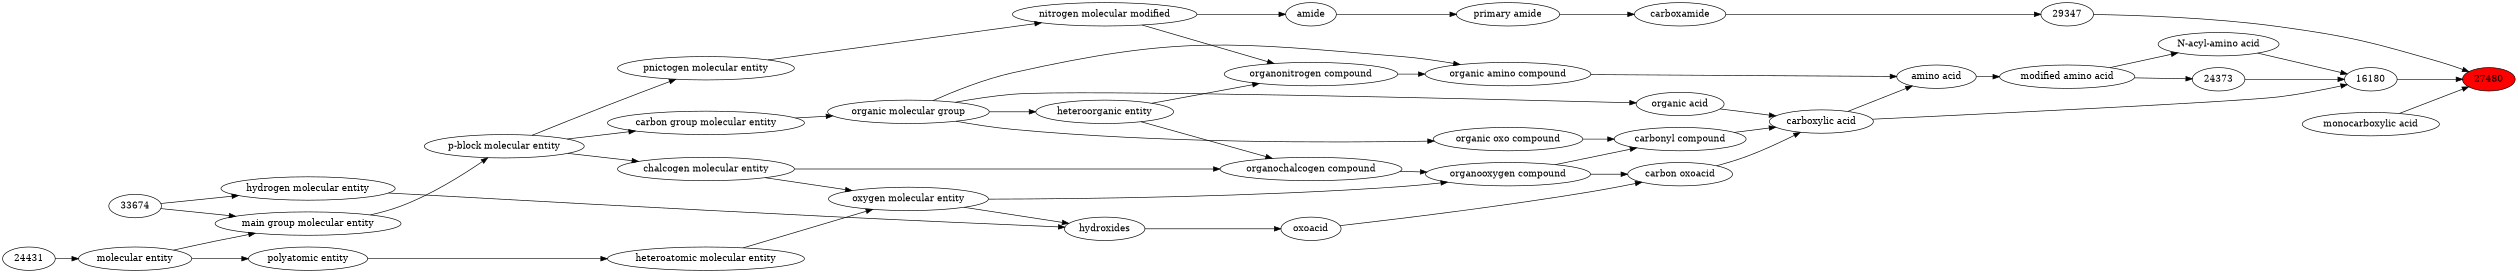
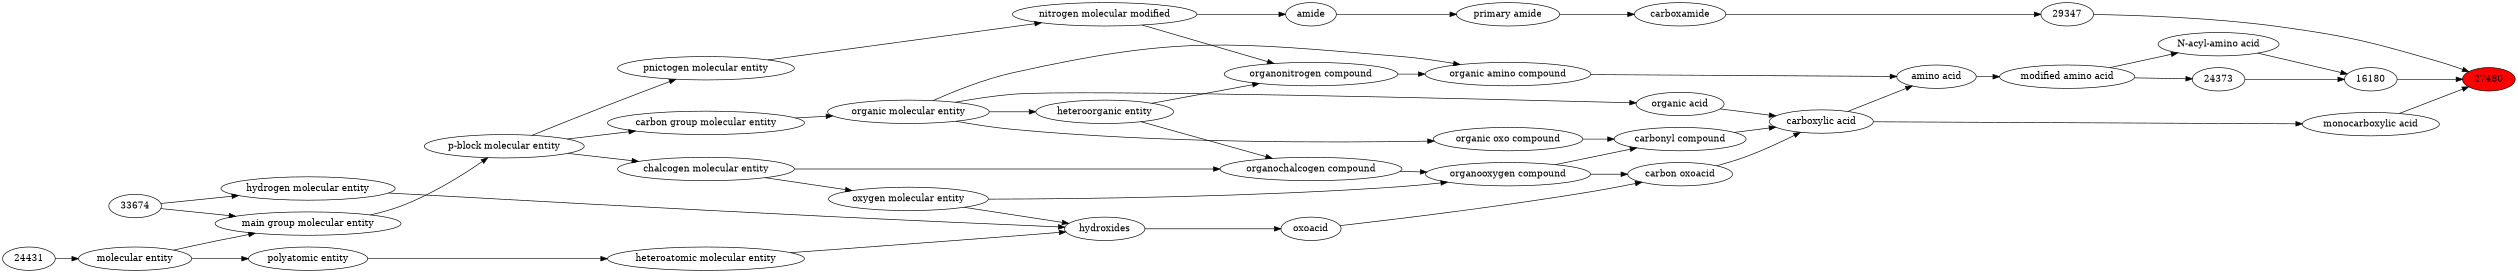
edge "carboxylic acid" -> "16180": now "carboxylic acid" -> "monocarboxylic acid"
node "organic molecular group": label "organic molecular group" -> "organic molecular entity"
edge "heteroatomic molecular entity" -> "oxygen molecular entity": now "heteroatomic molecular entity" -> "hydroxides"
